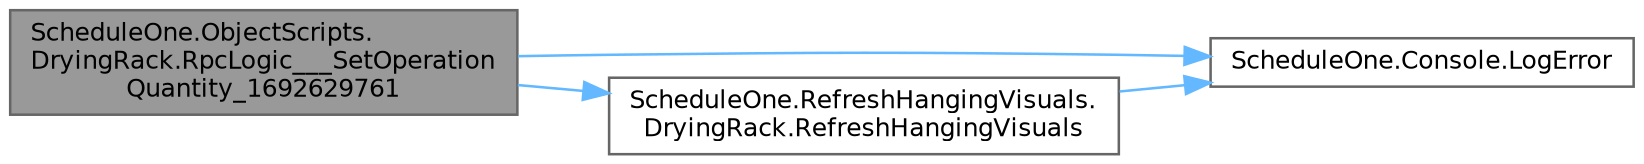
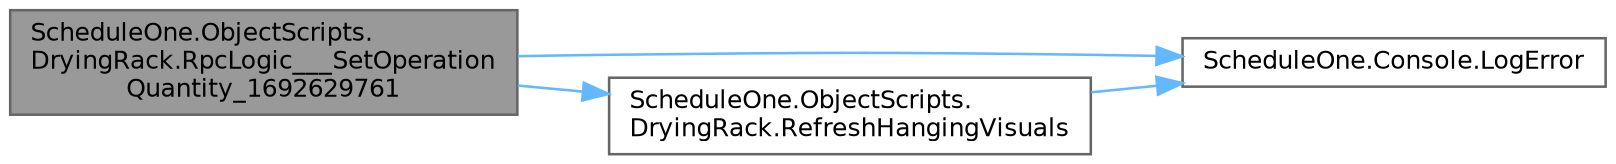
node "ScheduleOne.RefreshHangingVisuals. DryingRack.RefreshHangingVisuals": label "ScheduleOne.RefreshHangingVisuals. DryingRack.RefreshHangingVisuals" -> "ScheduleOne.ObjectScripts. DryingRack.RefreshHangingVisuals"
